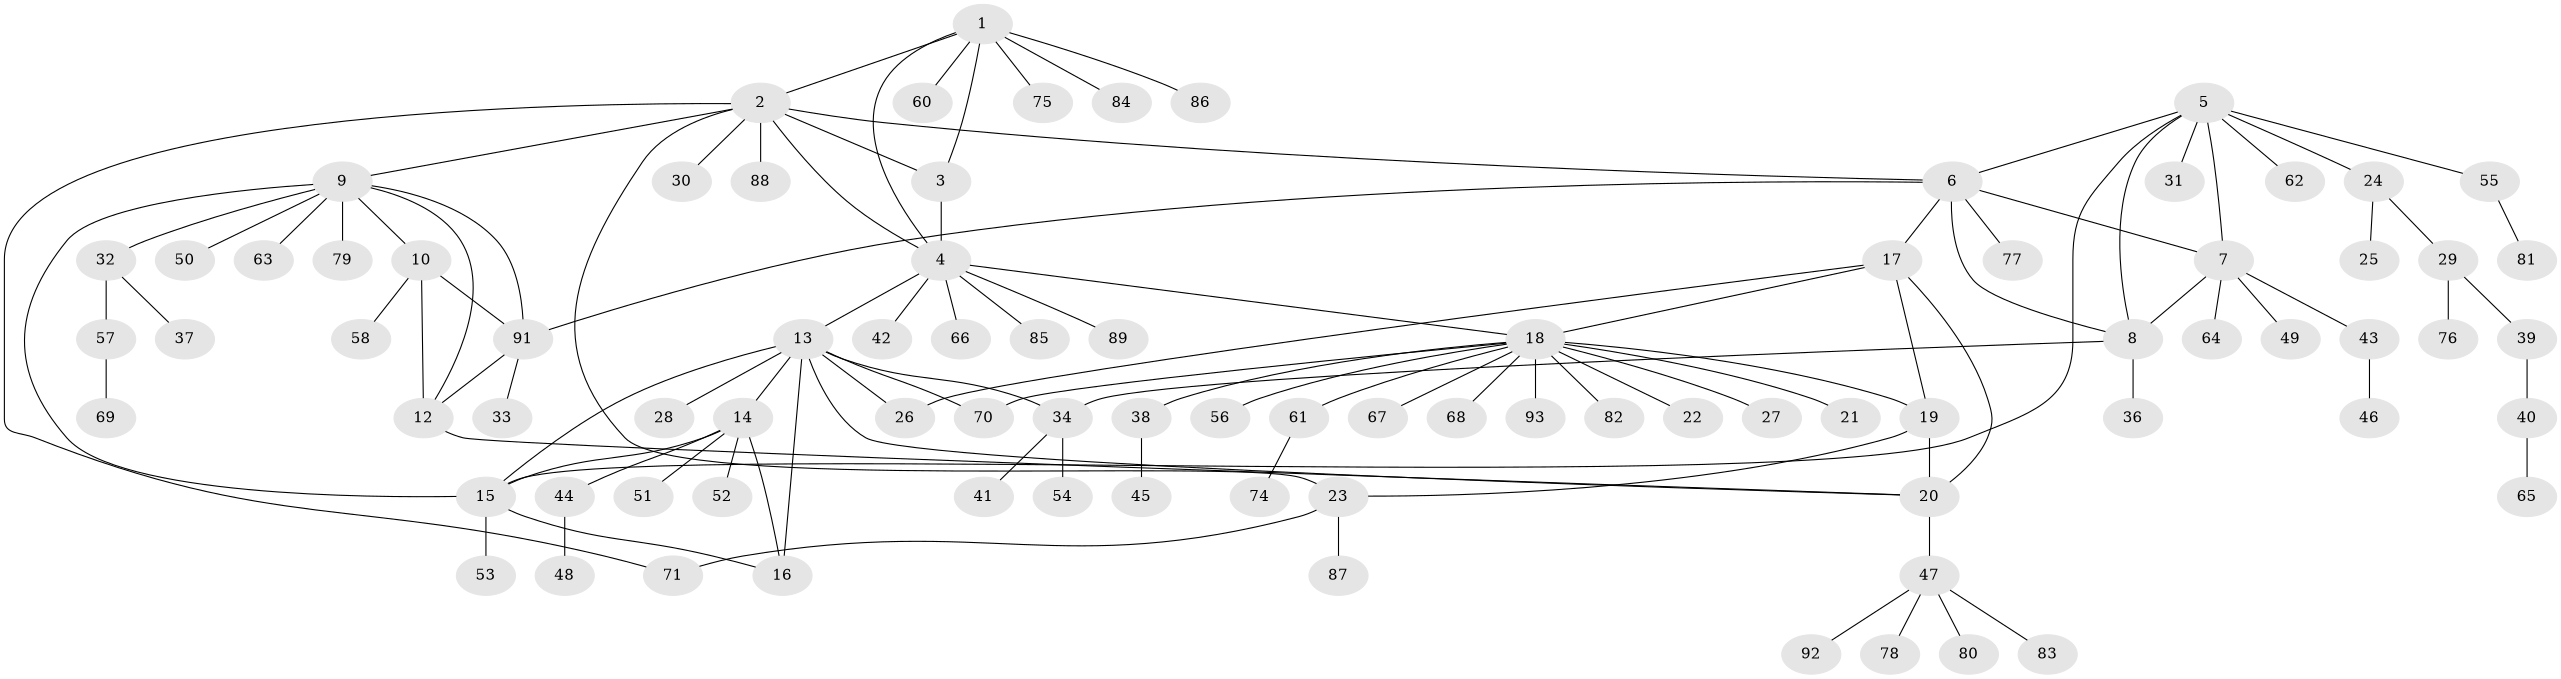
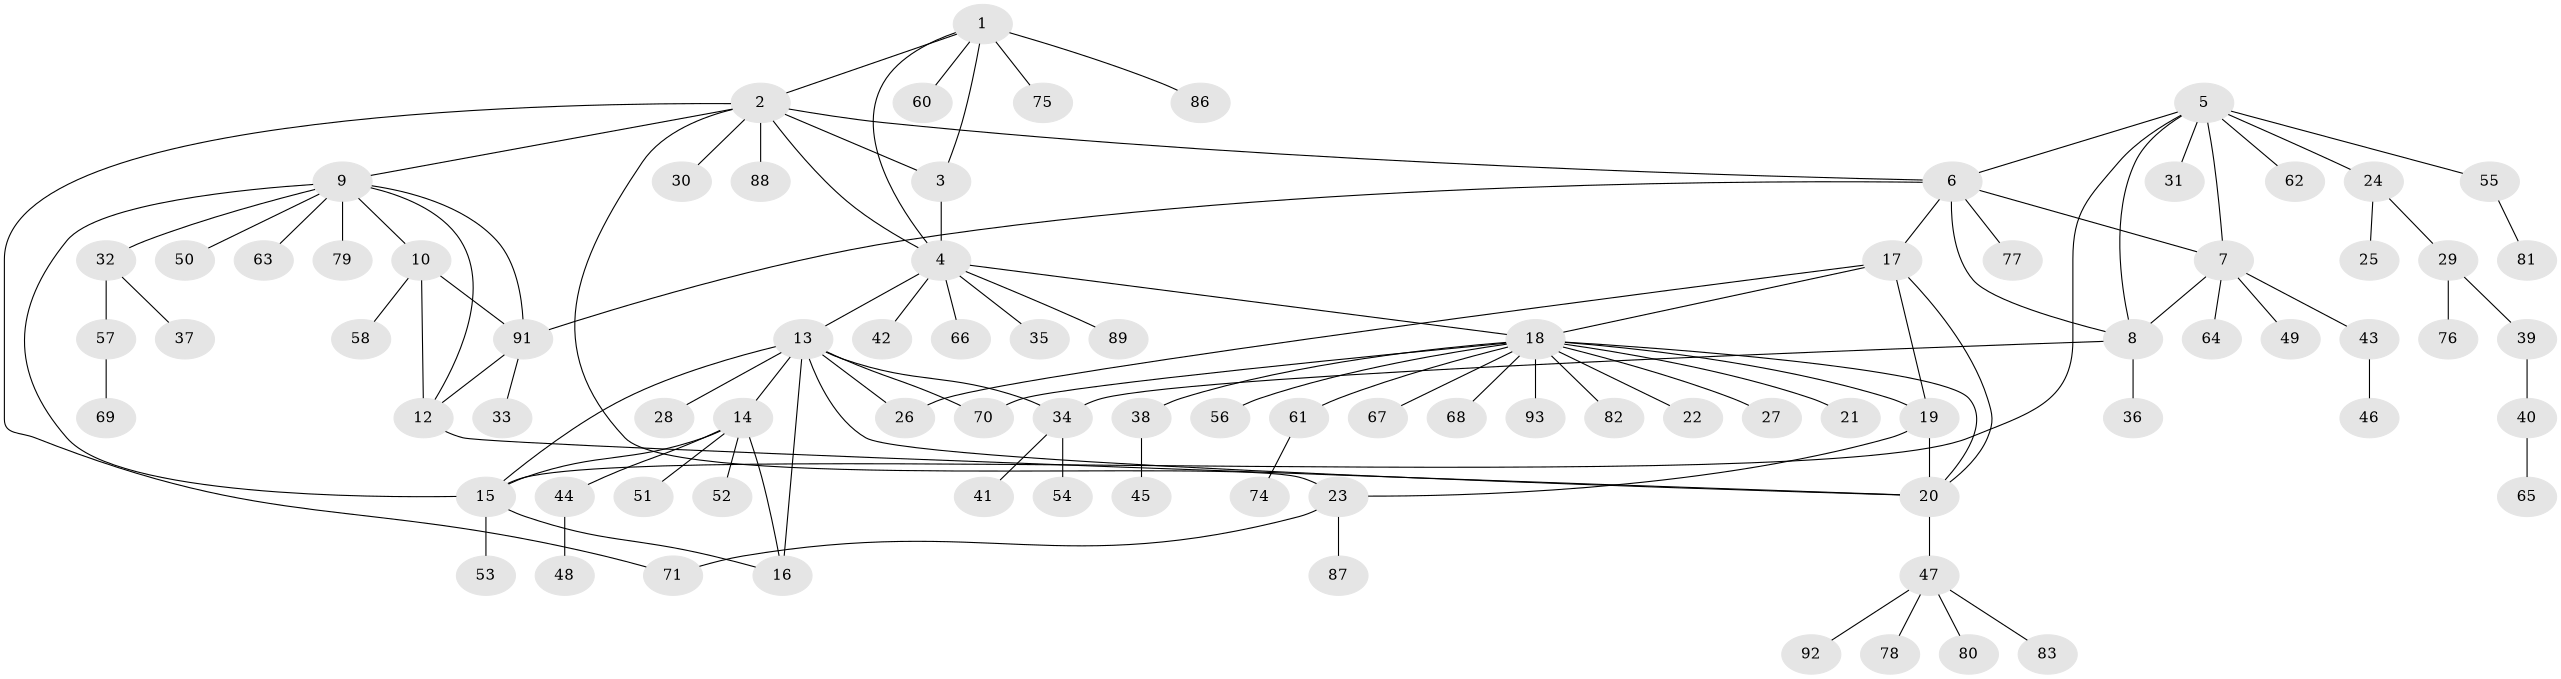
node "84": removed
node "85": label "85" -> "35"
edge "18" -- "20": added
